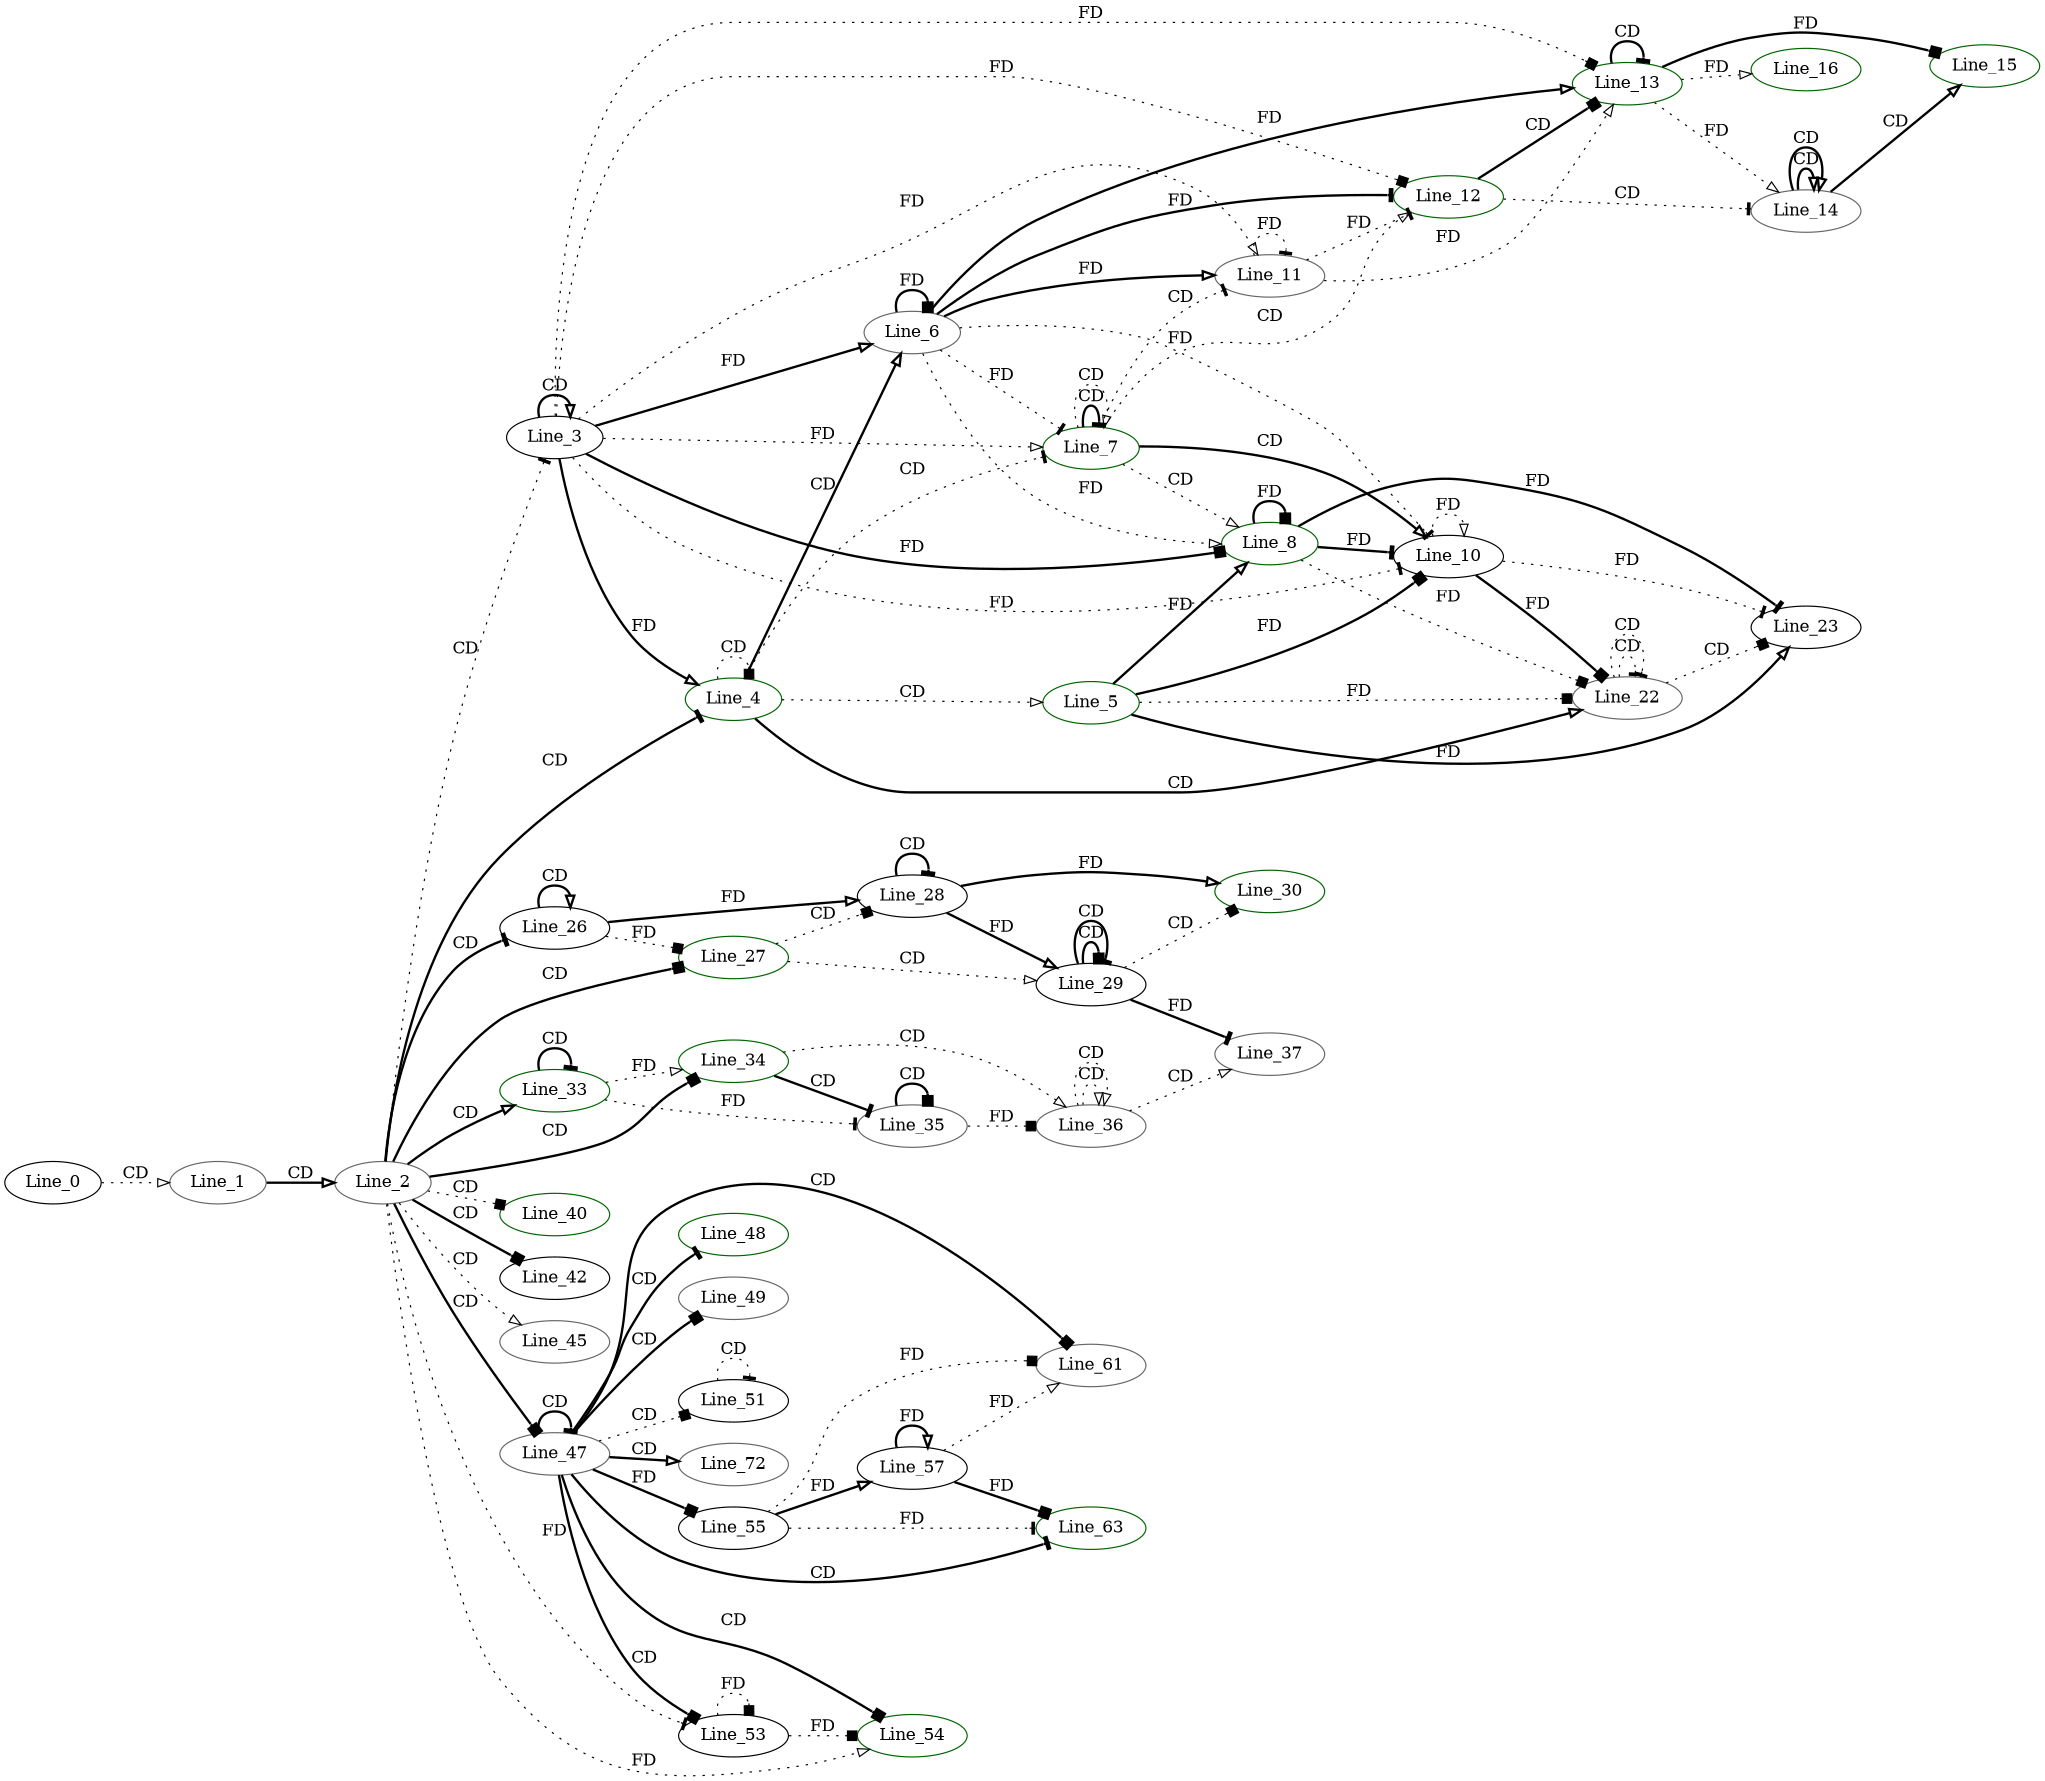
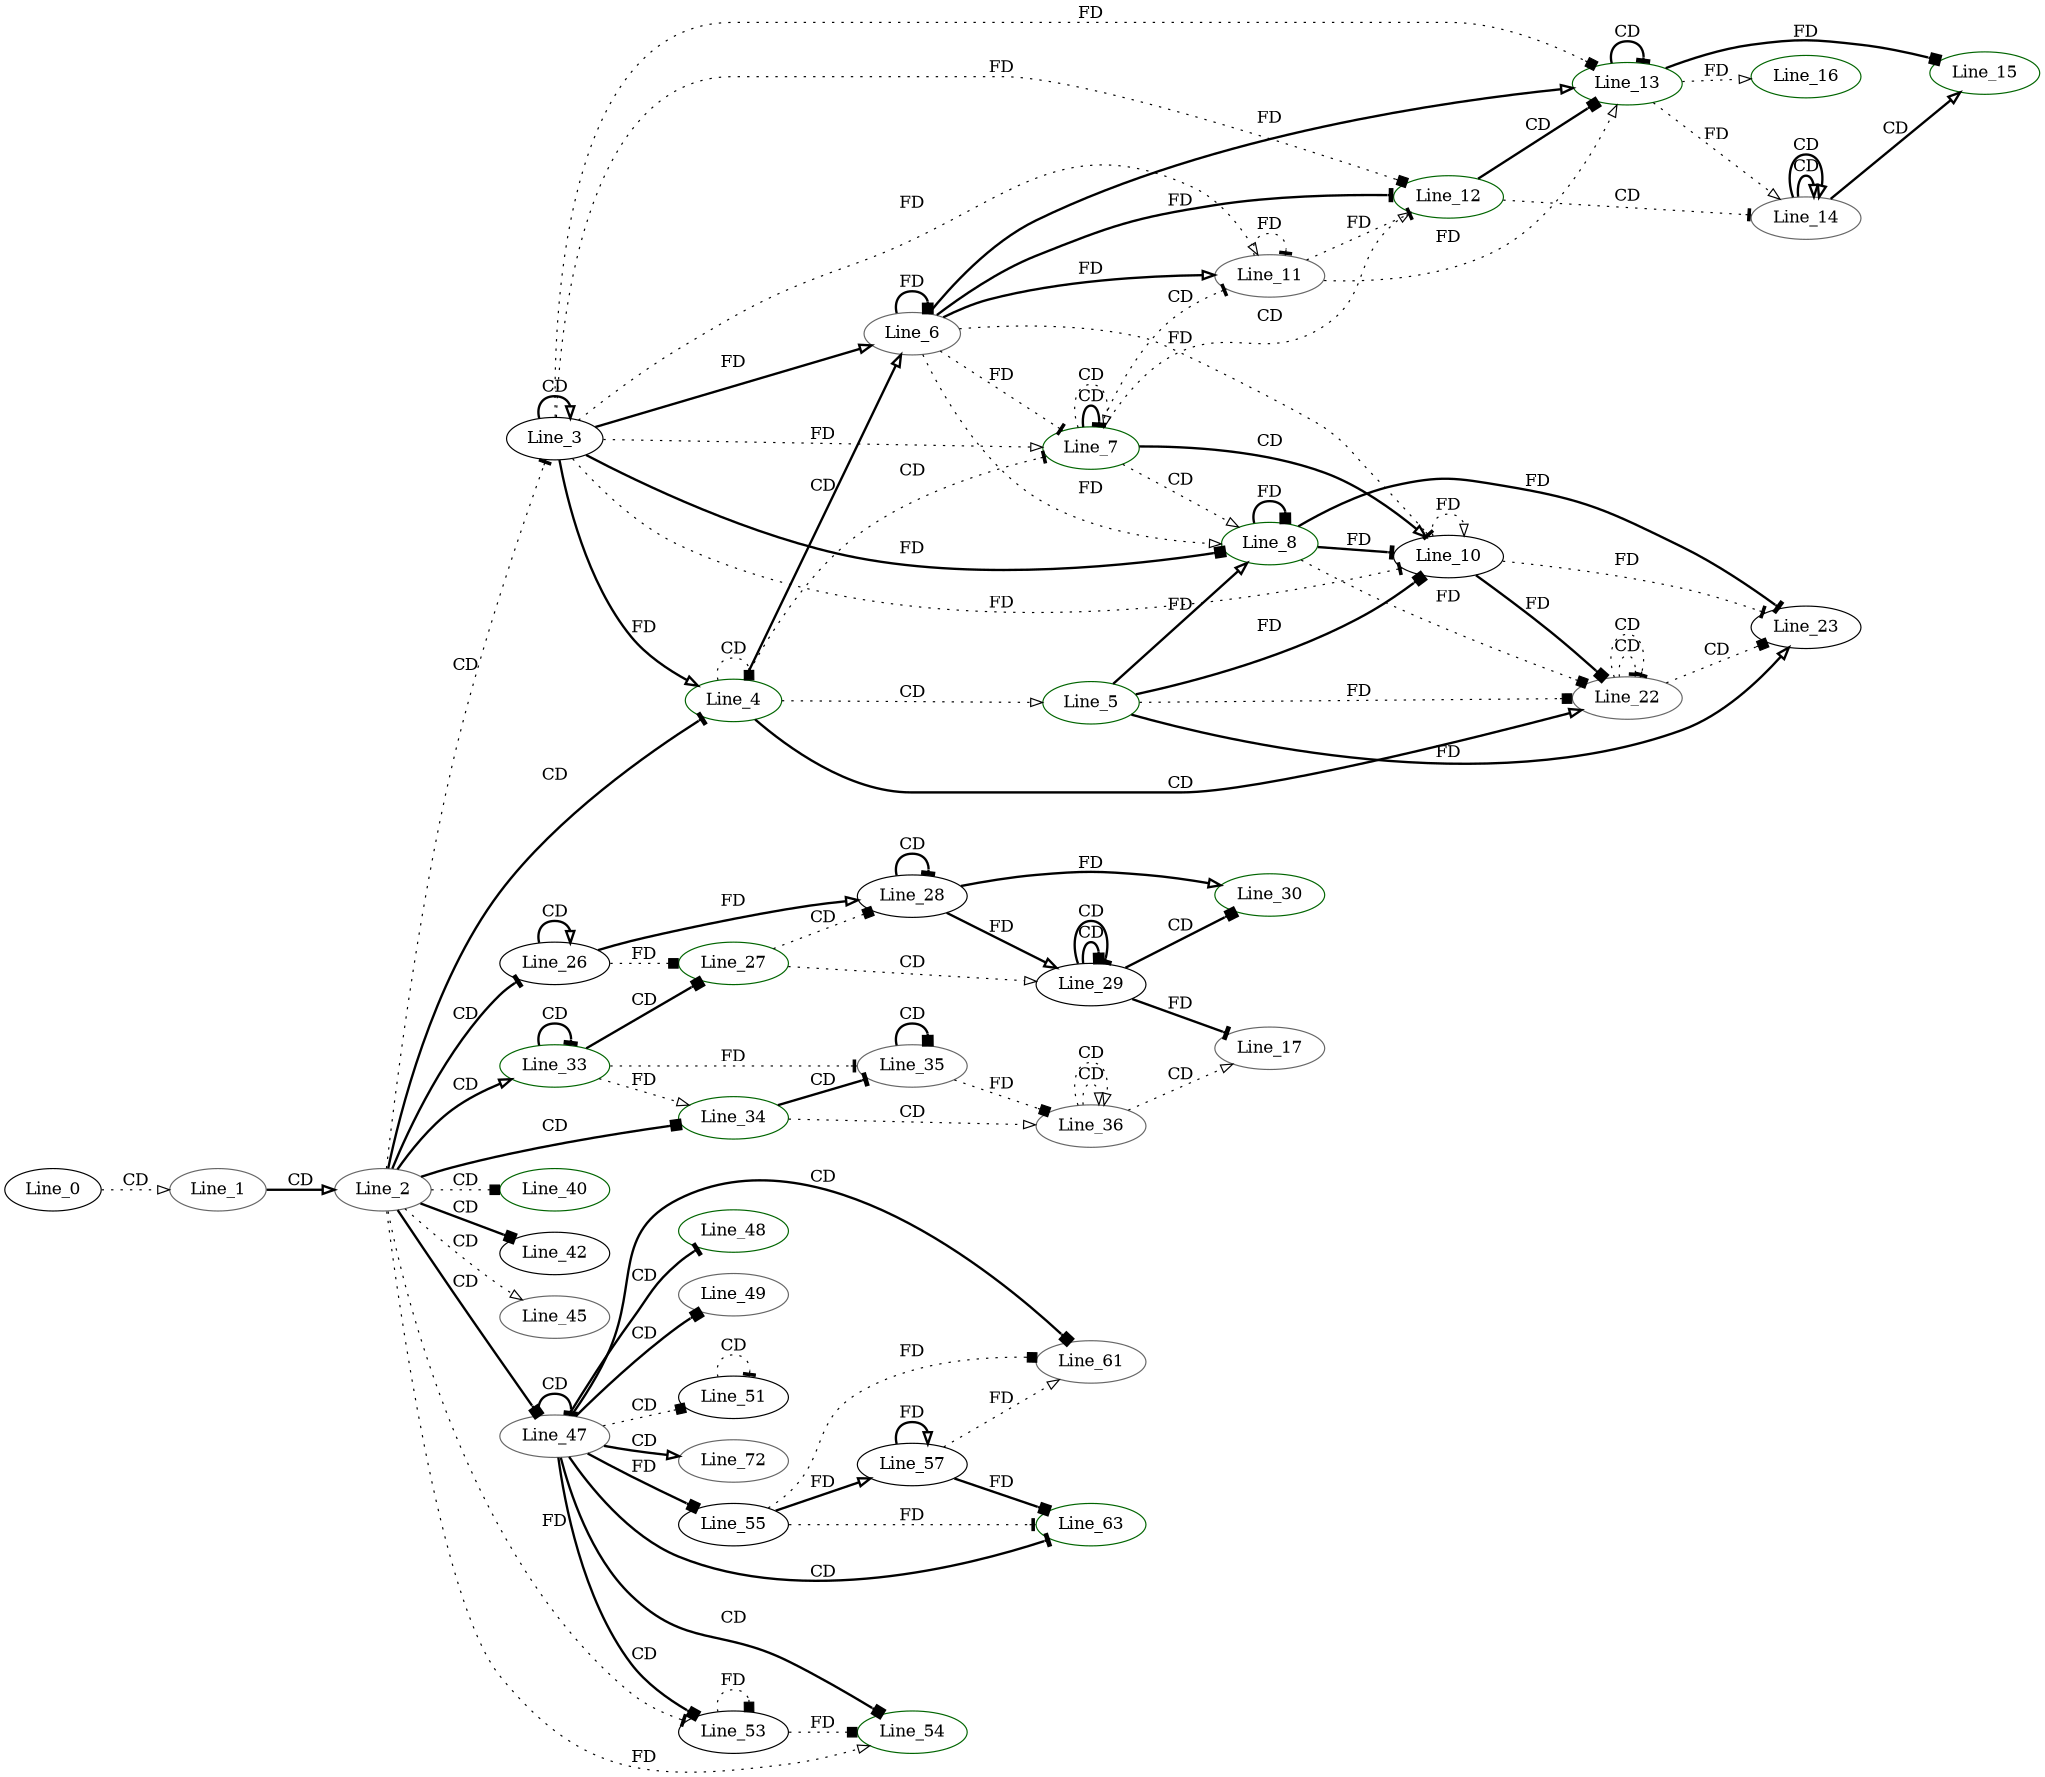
edge "Line_29" -> "Line_30": style dotted -> bold
edge "Line_2" -> "Line_27": now "Line_33" -> "Line_27"
node "Line_37": label "Line_37" -> "Line_17"
